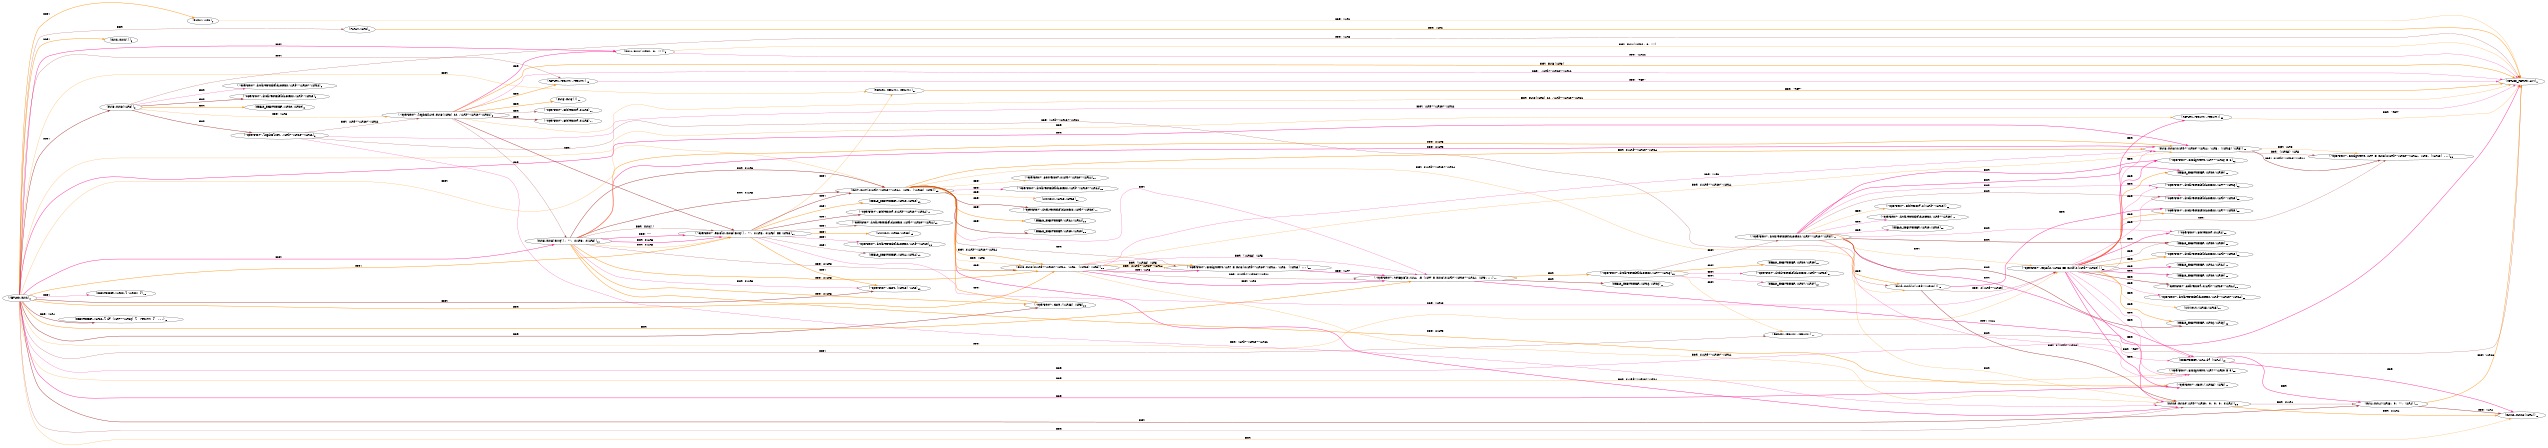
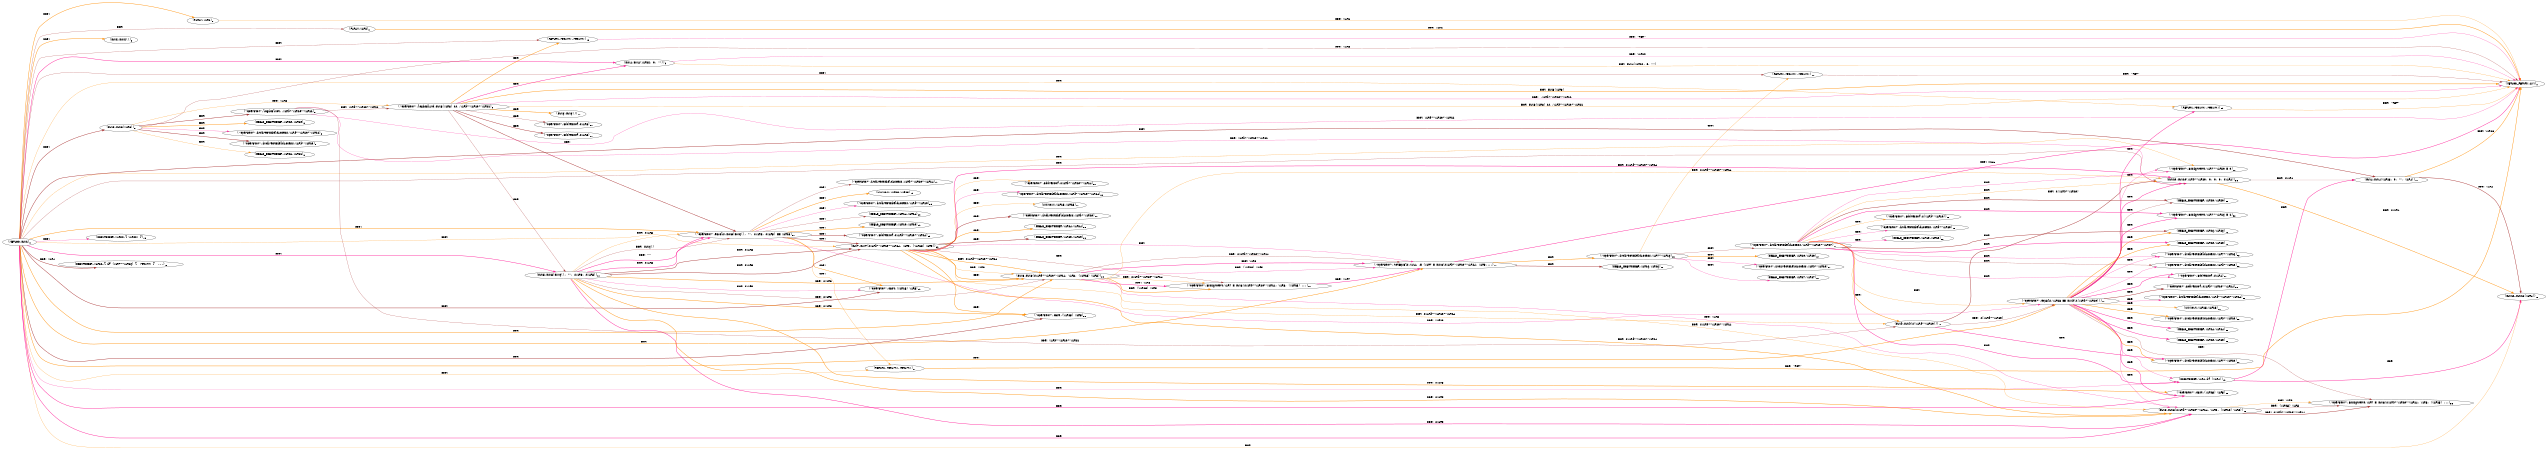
node "(FIELD_IDENTIFIER,VAR11,VAR11)": added
edge "(METHOD,FUN1)" -> "(<operator>.equals,VAR13 == FUN9(&(VAR9->VAR10)))": style solid -> bold
